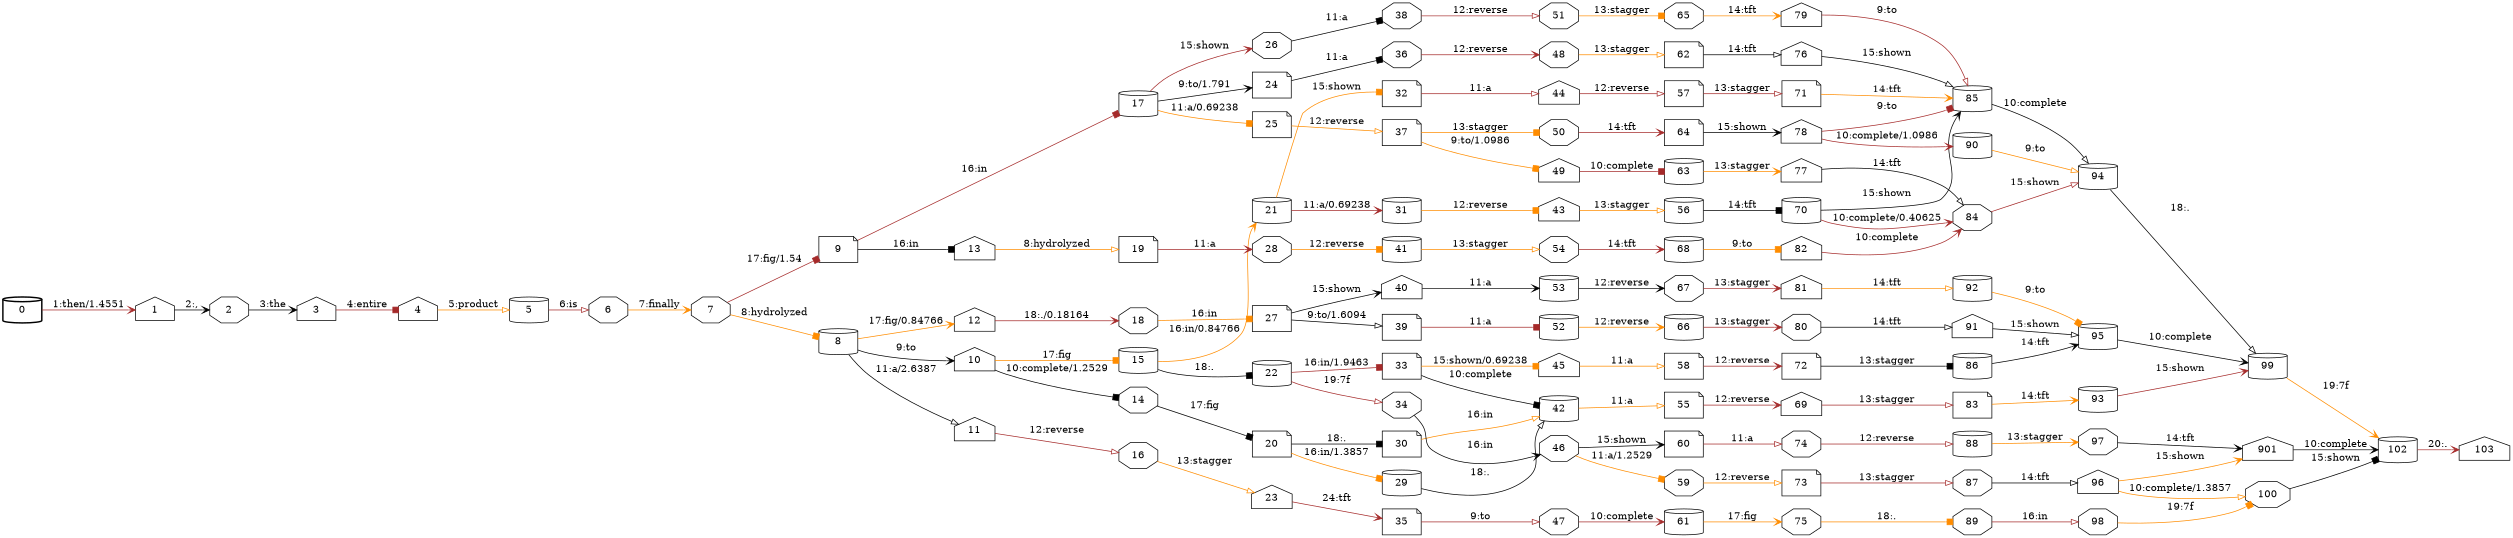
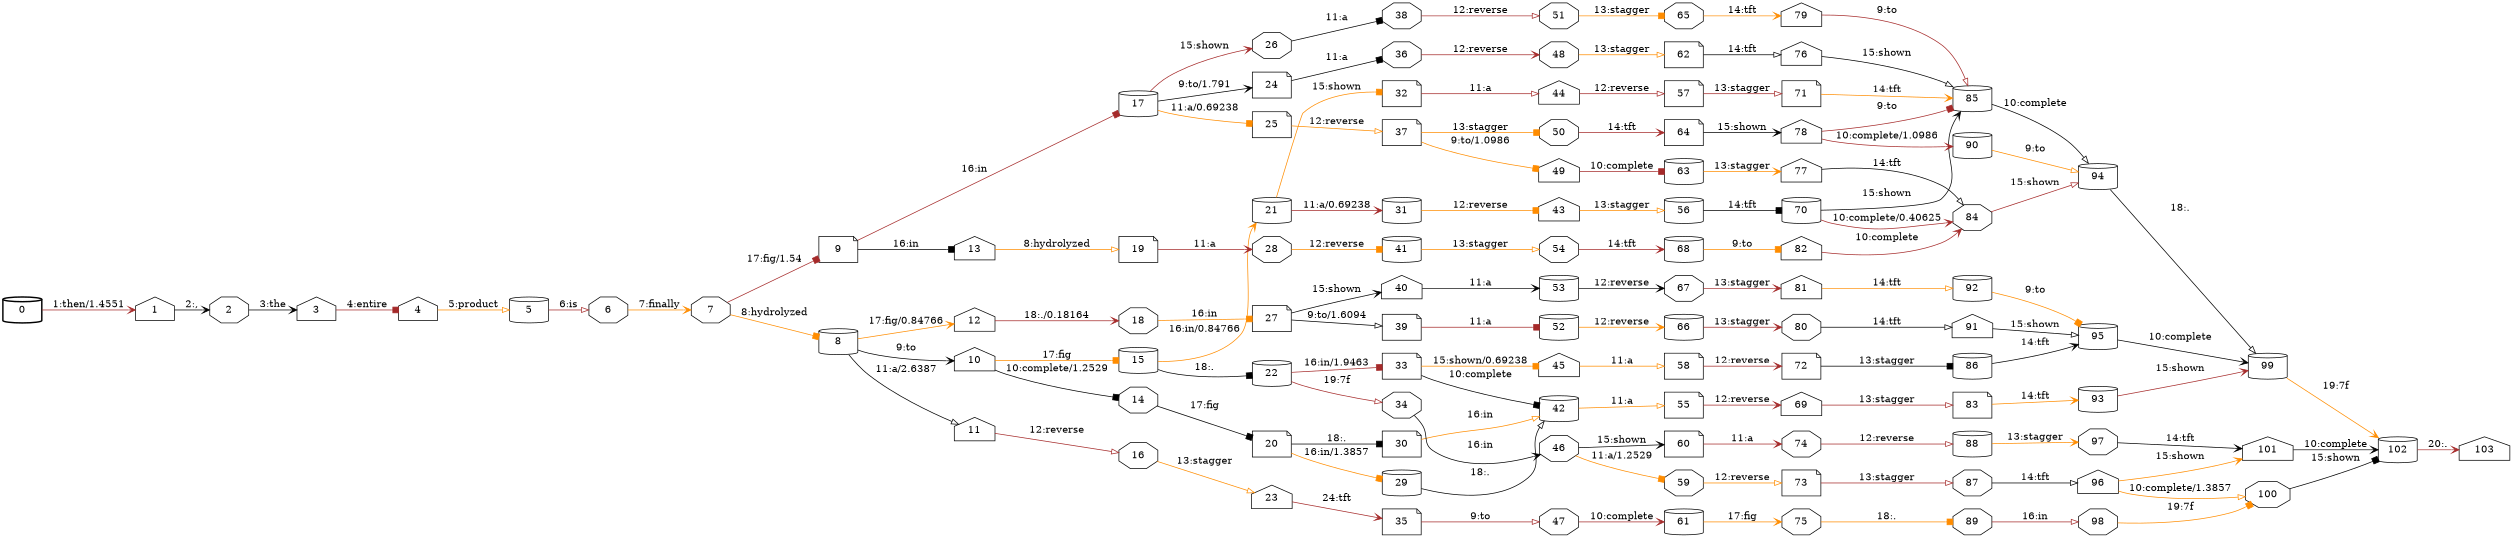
edge "60" -> "74": arrowhead onormal -> vee
node "901": label "901" -> "101"
